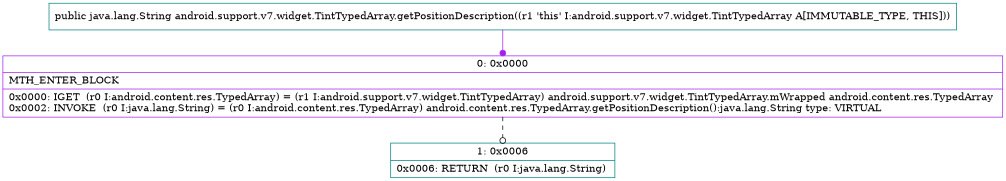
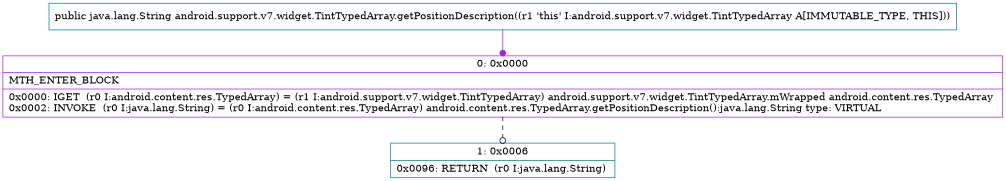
node "1: 0x0006": text "0x0006: RETURN  (r0 I:java.lang.String)" -> "0x0096: RETURN  (r0 I:java.lang.String)"
